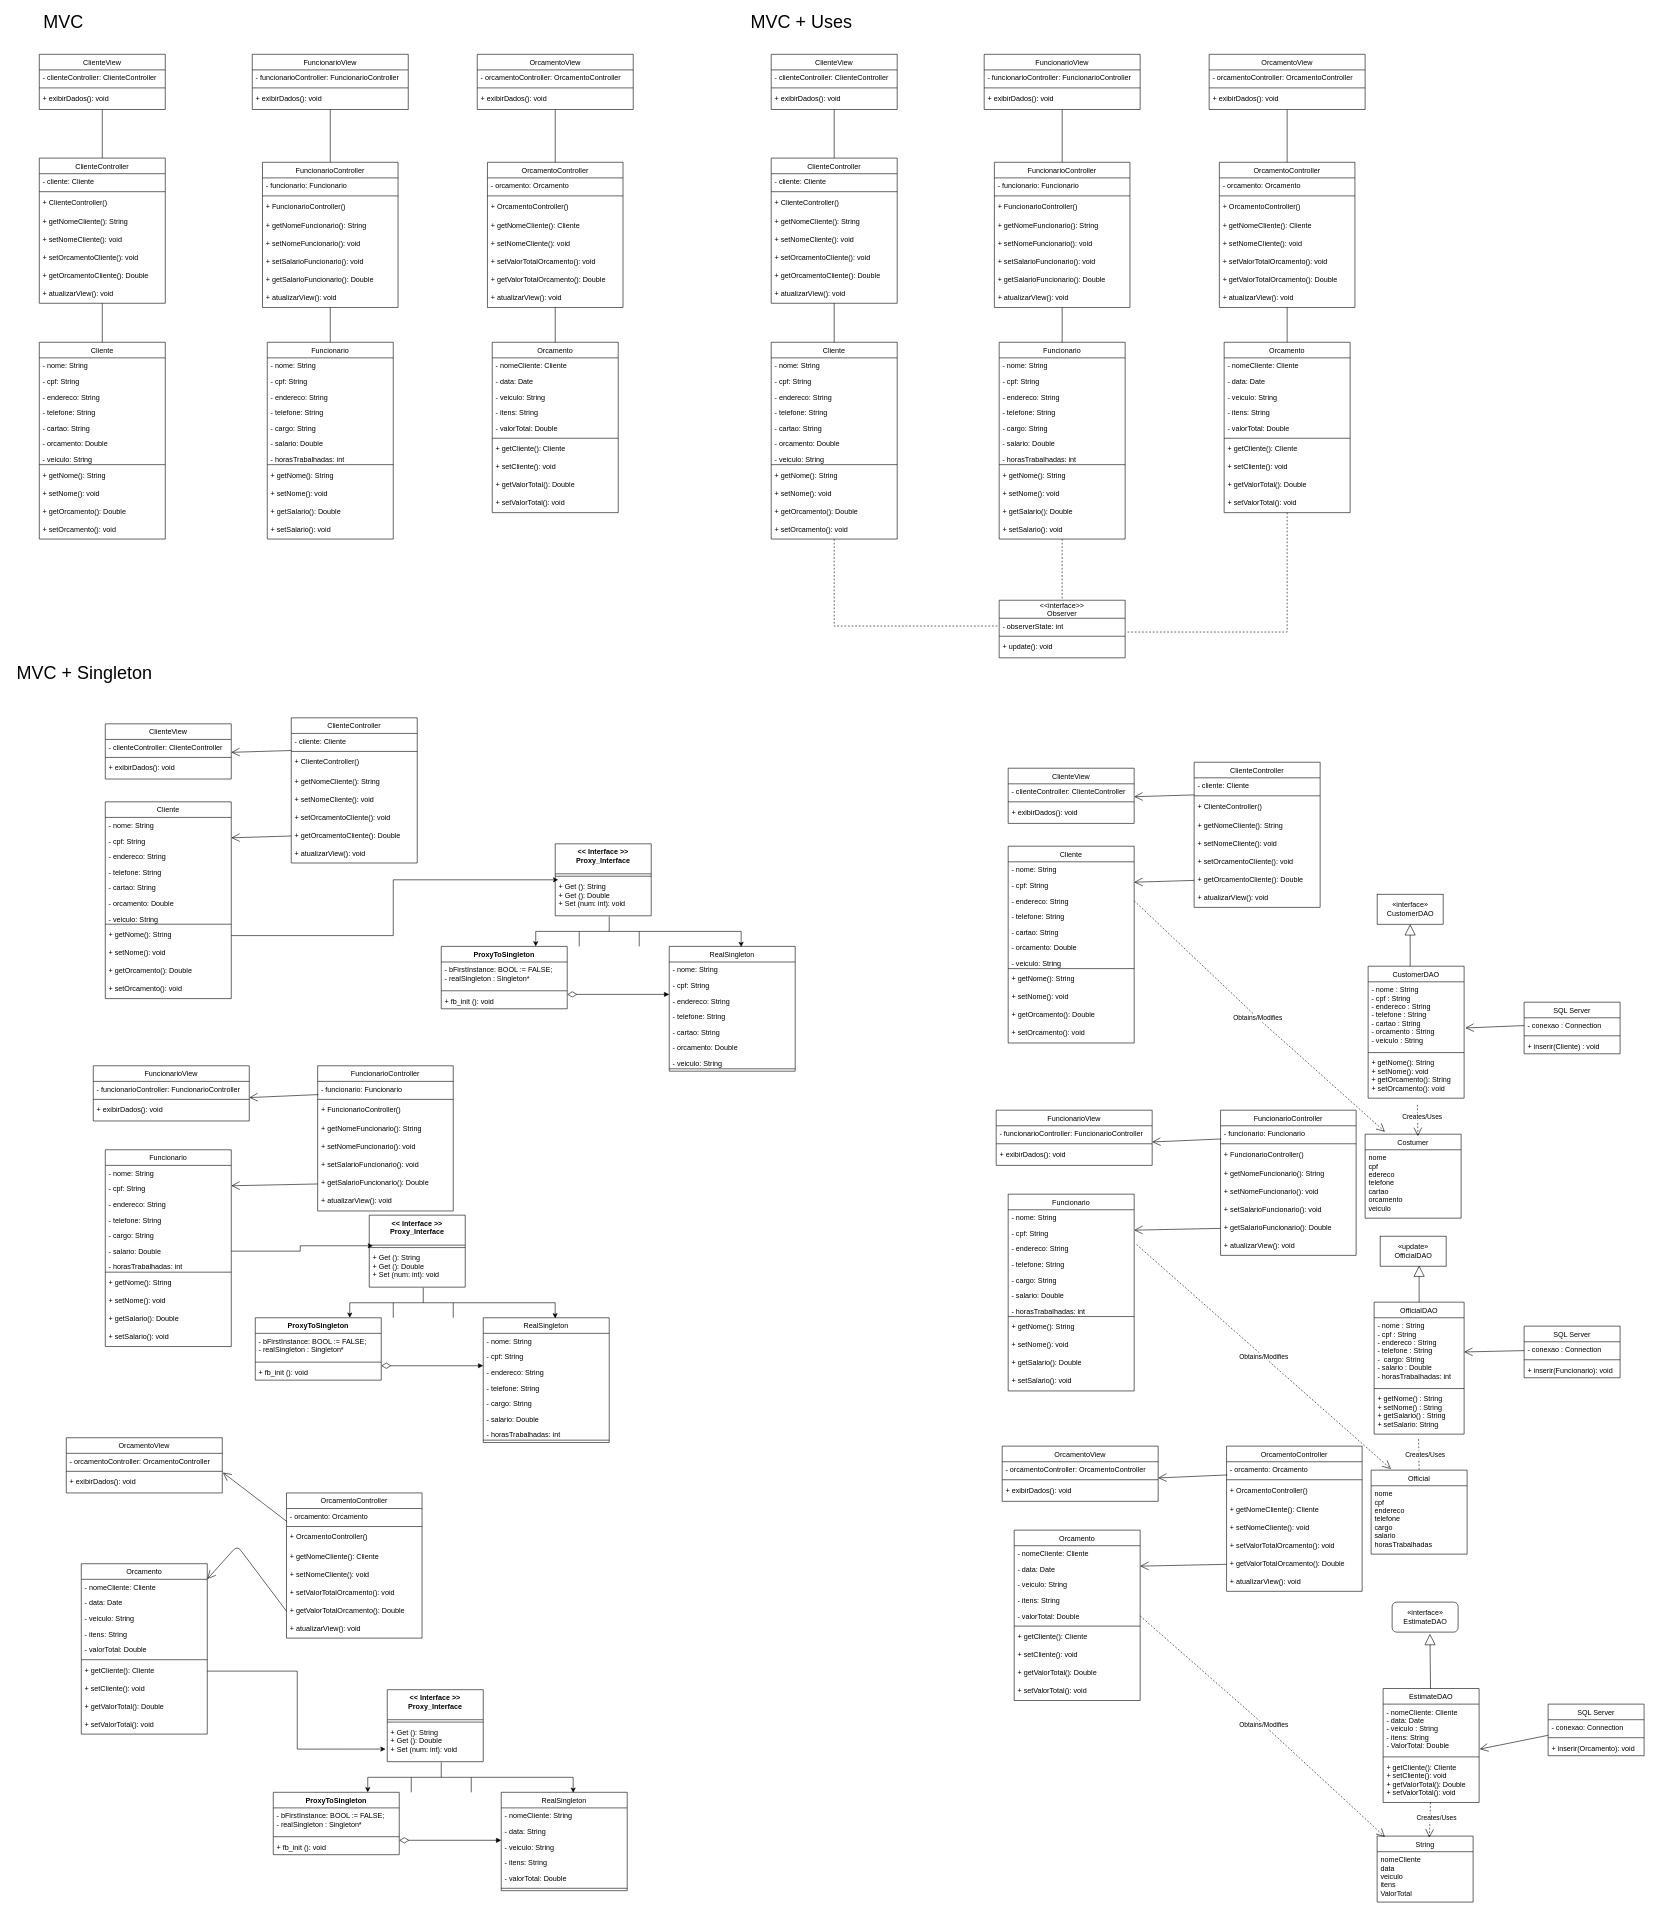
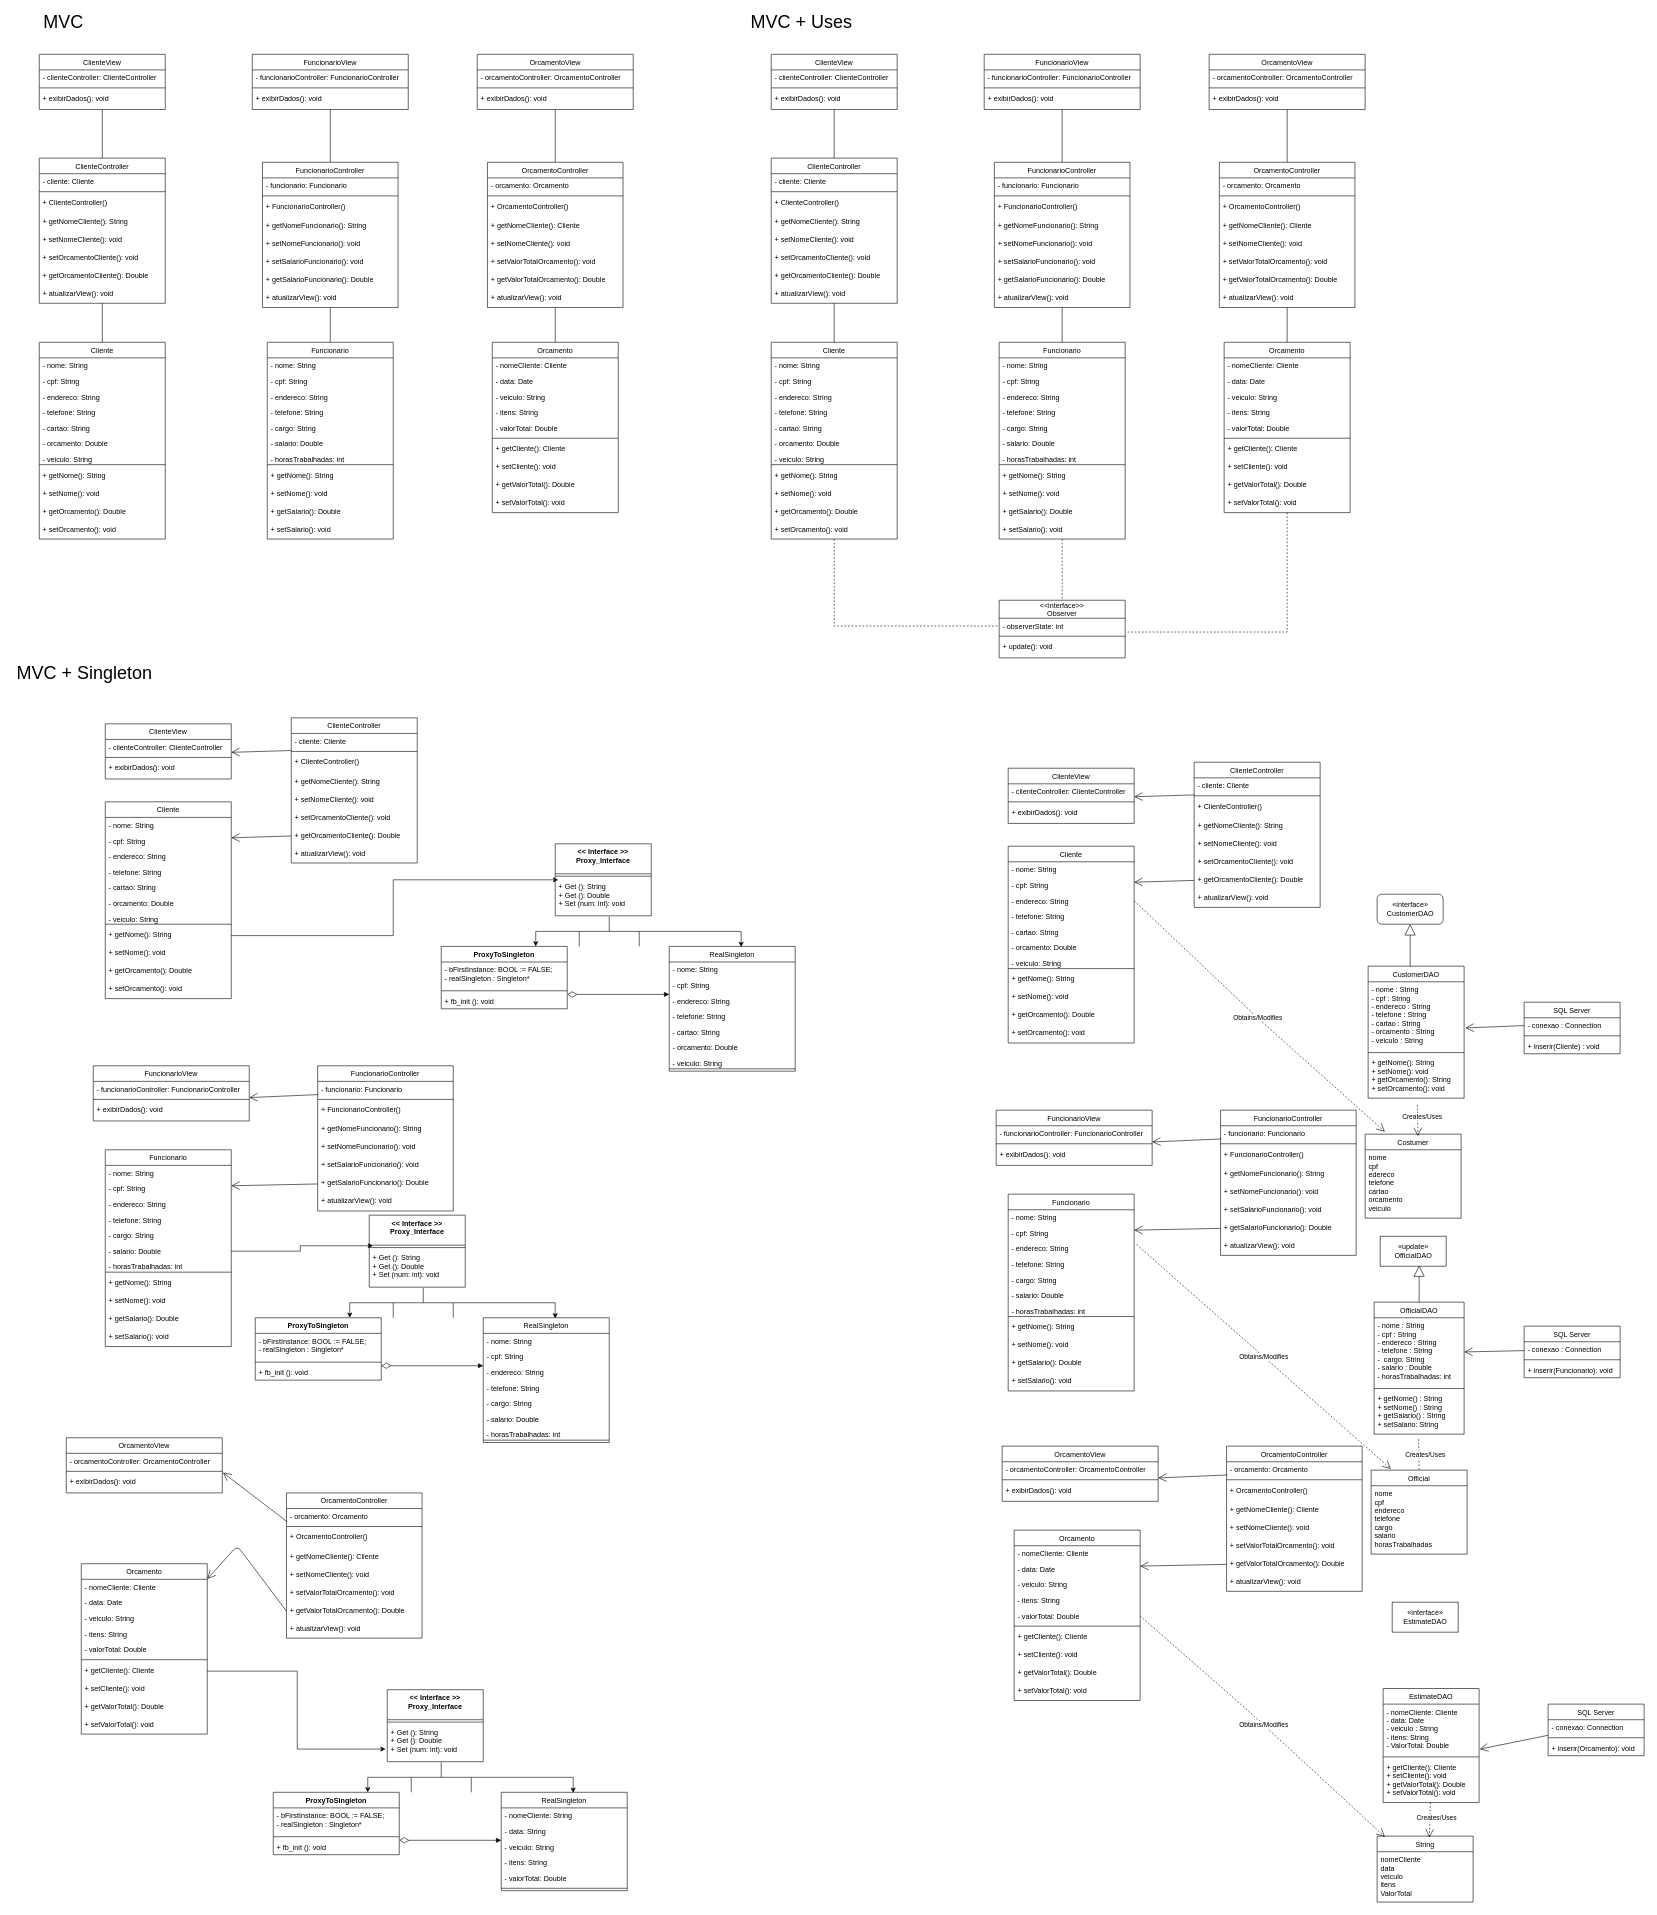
node "«interface» CustomerDAO": shape rectangle -> rounded rectangle
node "«interface» EstimateDAO": shape rounded rectangle -> rectangle
edge "EstimateDAO" -> "«interface» EstimateDAO": removed
